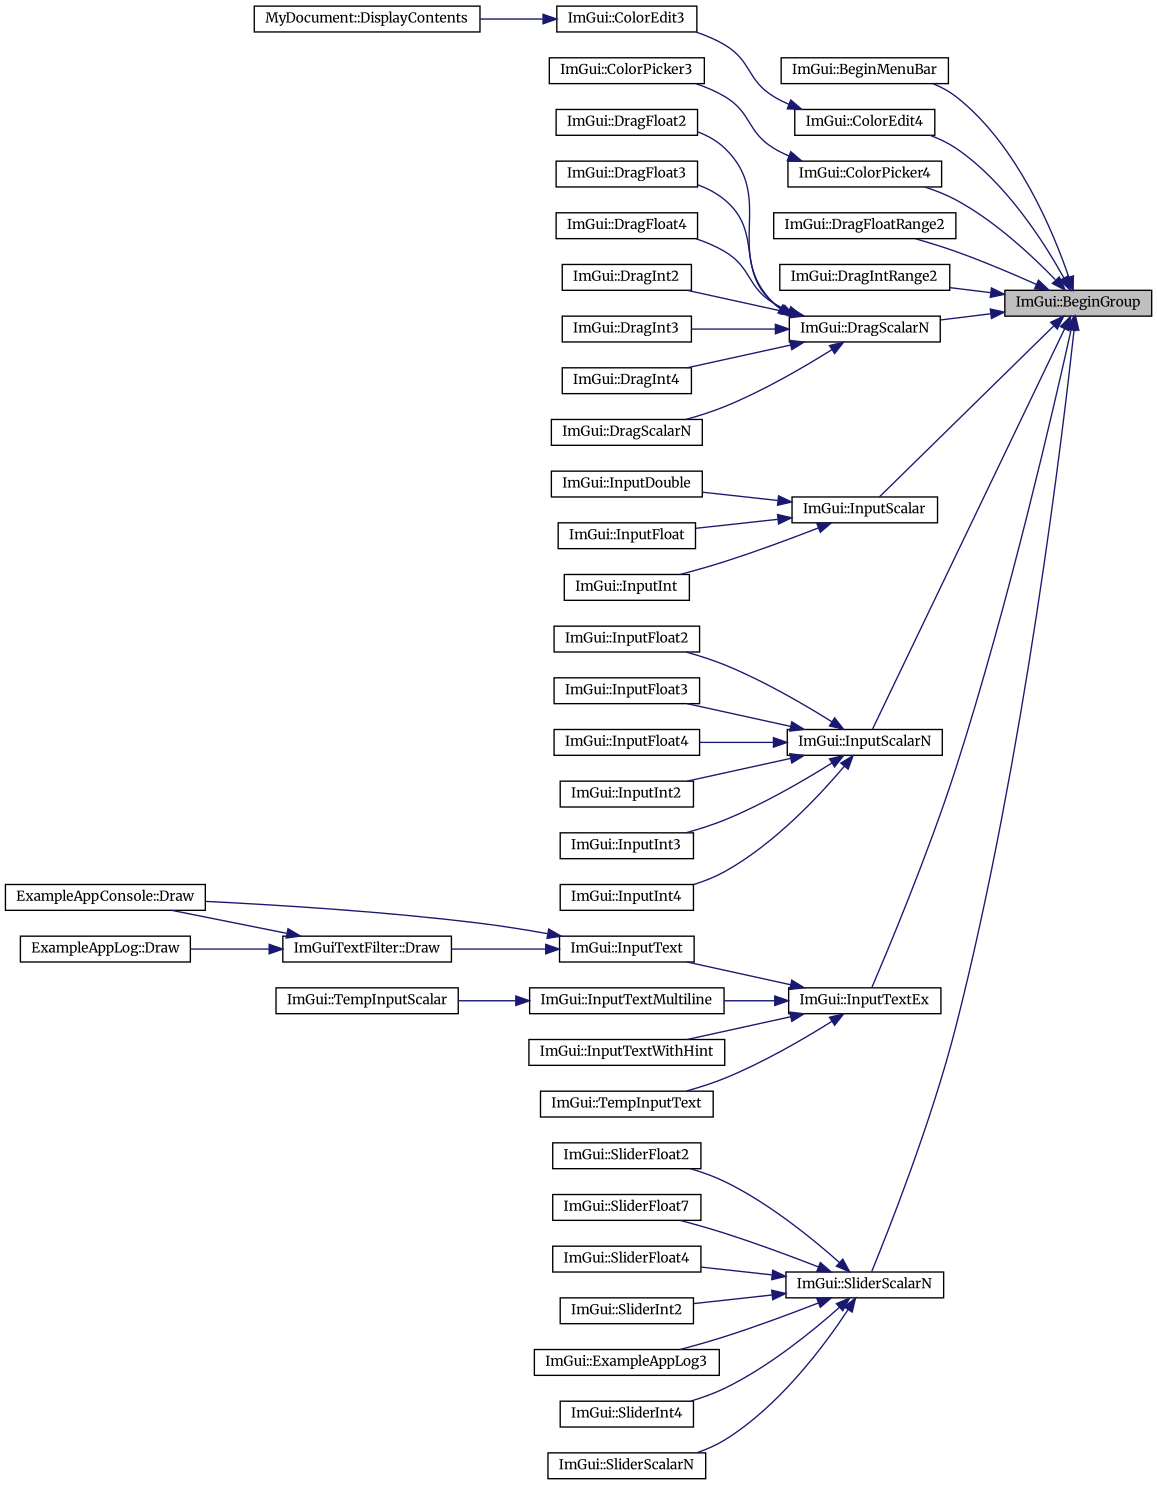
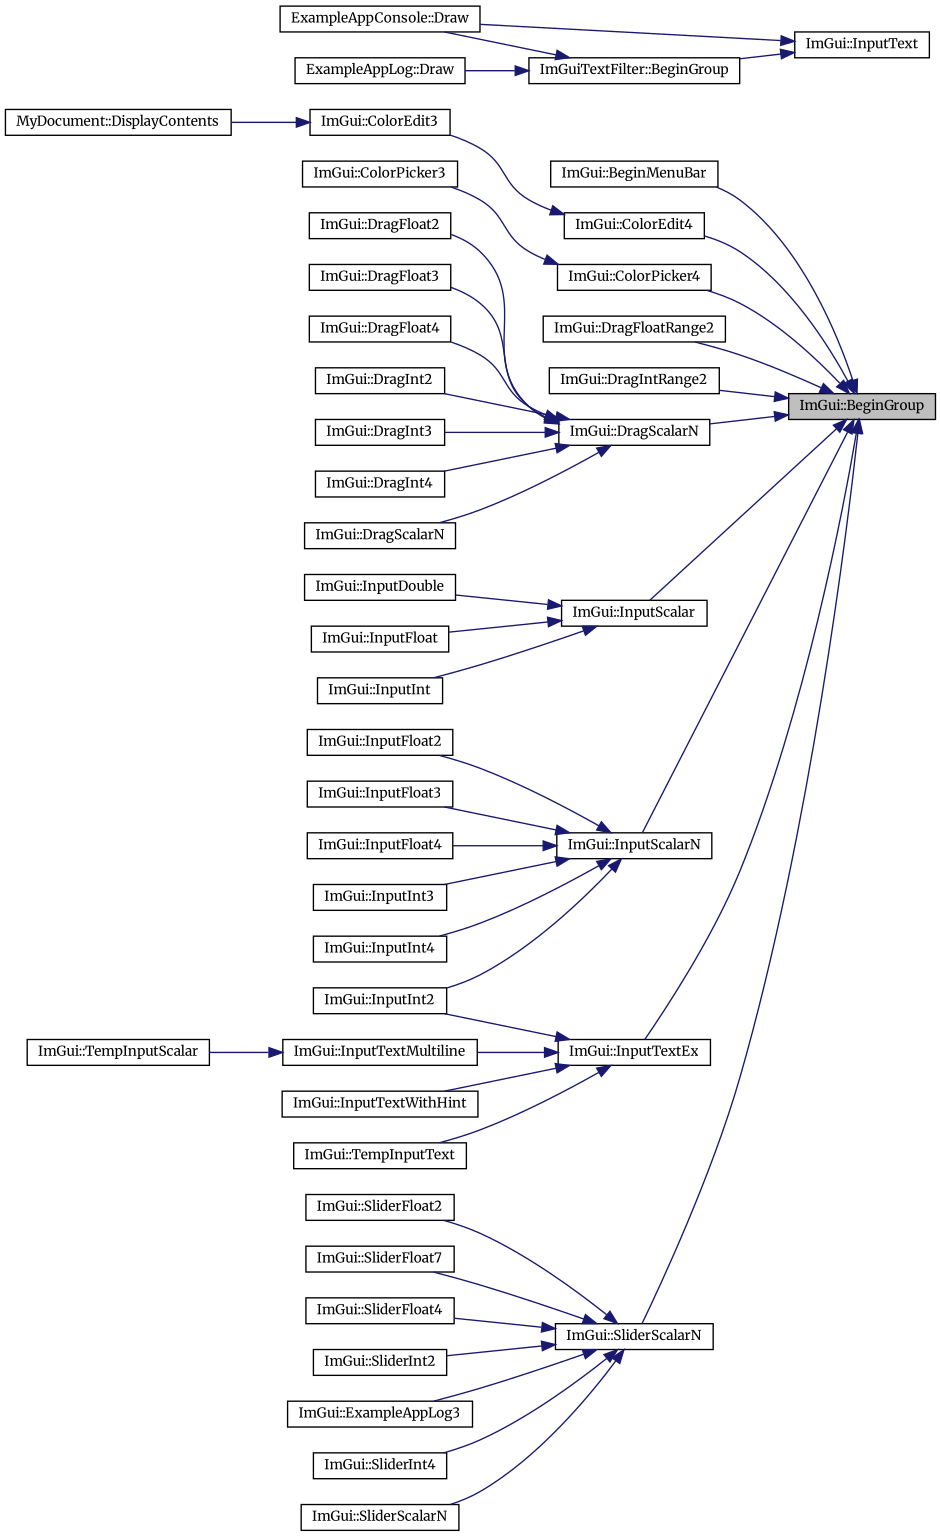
node "ImGuiTextFilter::Draw": label "ImGuiTextFilter::Draw" -> "ImGuiTextFilter::BeginGroup"
edge "ImGui::InputText" -> "ImGui::InputTextEx": now "ImGui::InputInt2" -> "ImGui::InputTextEx"
